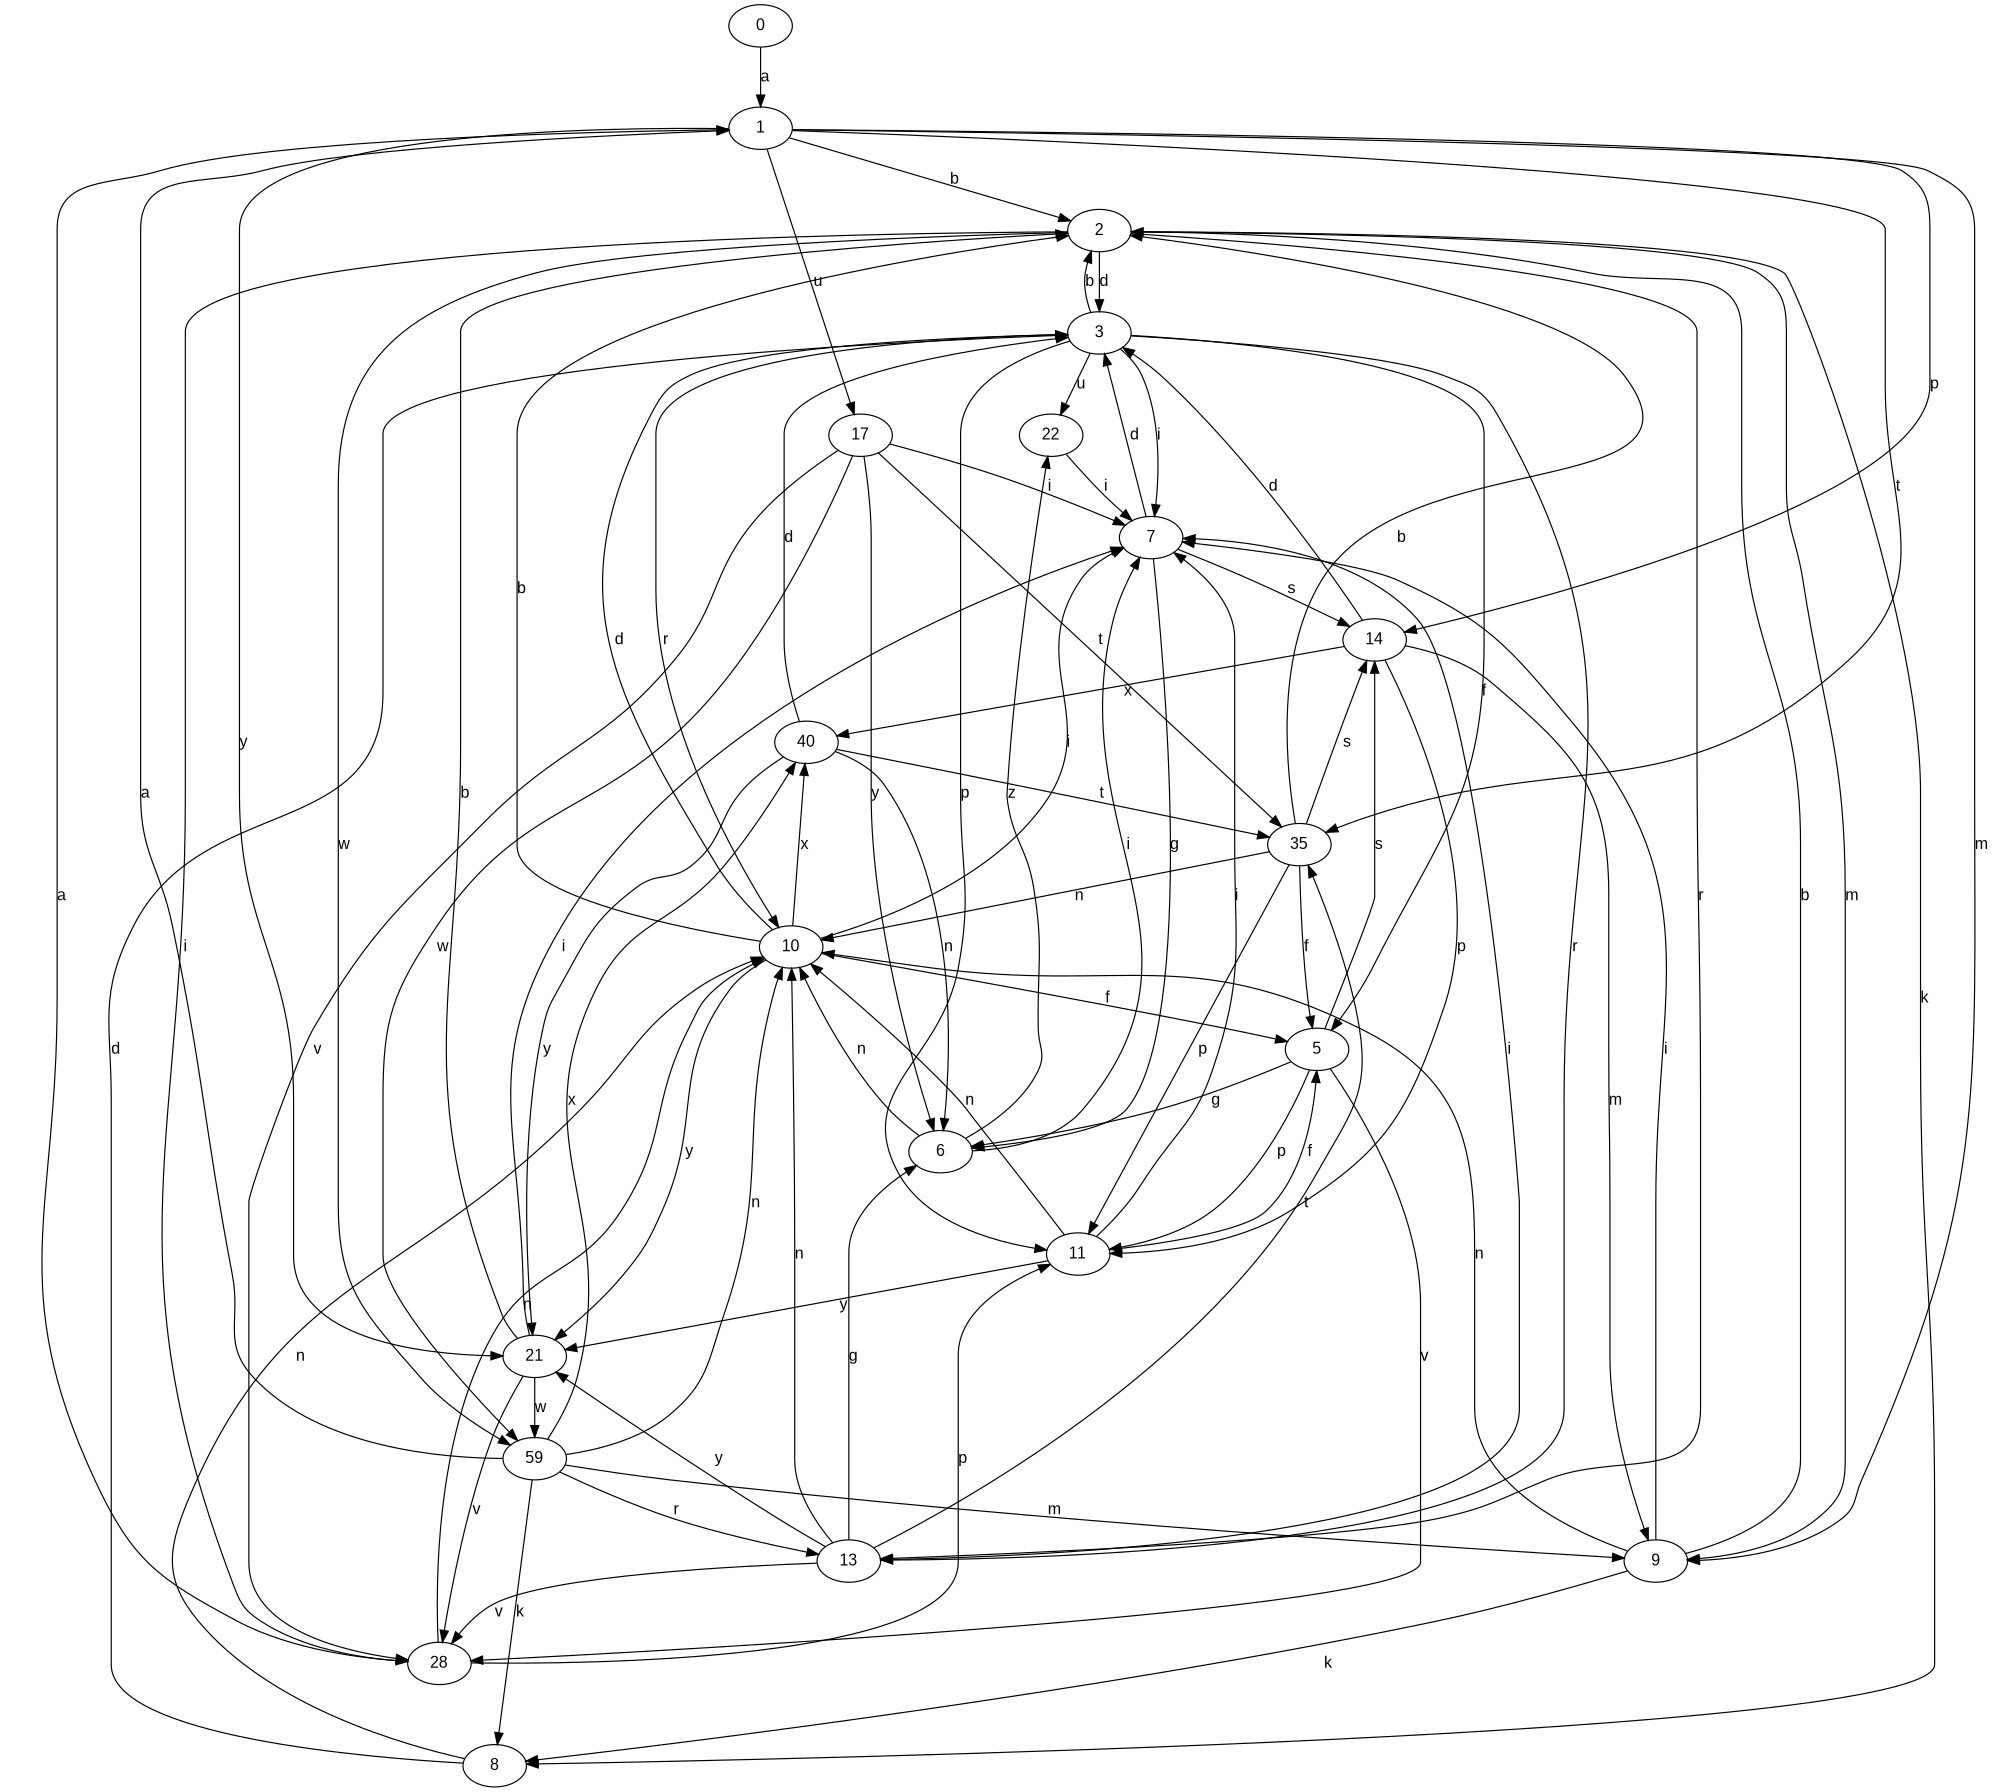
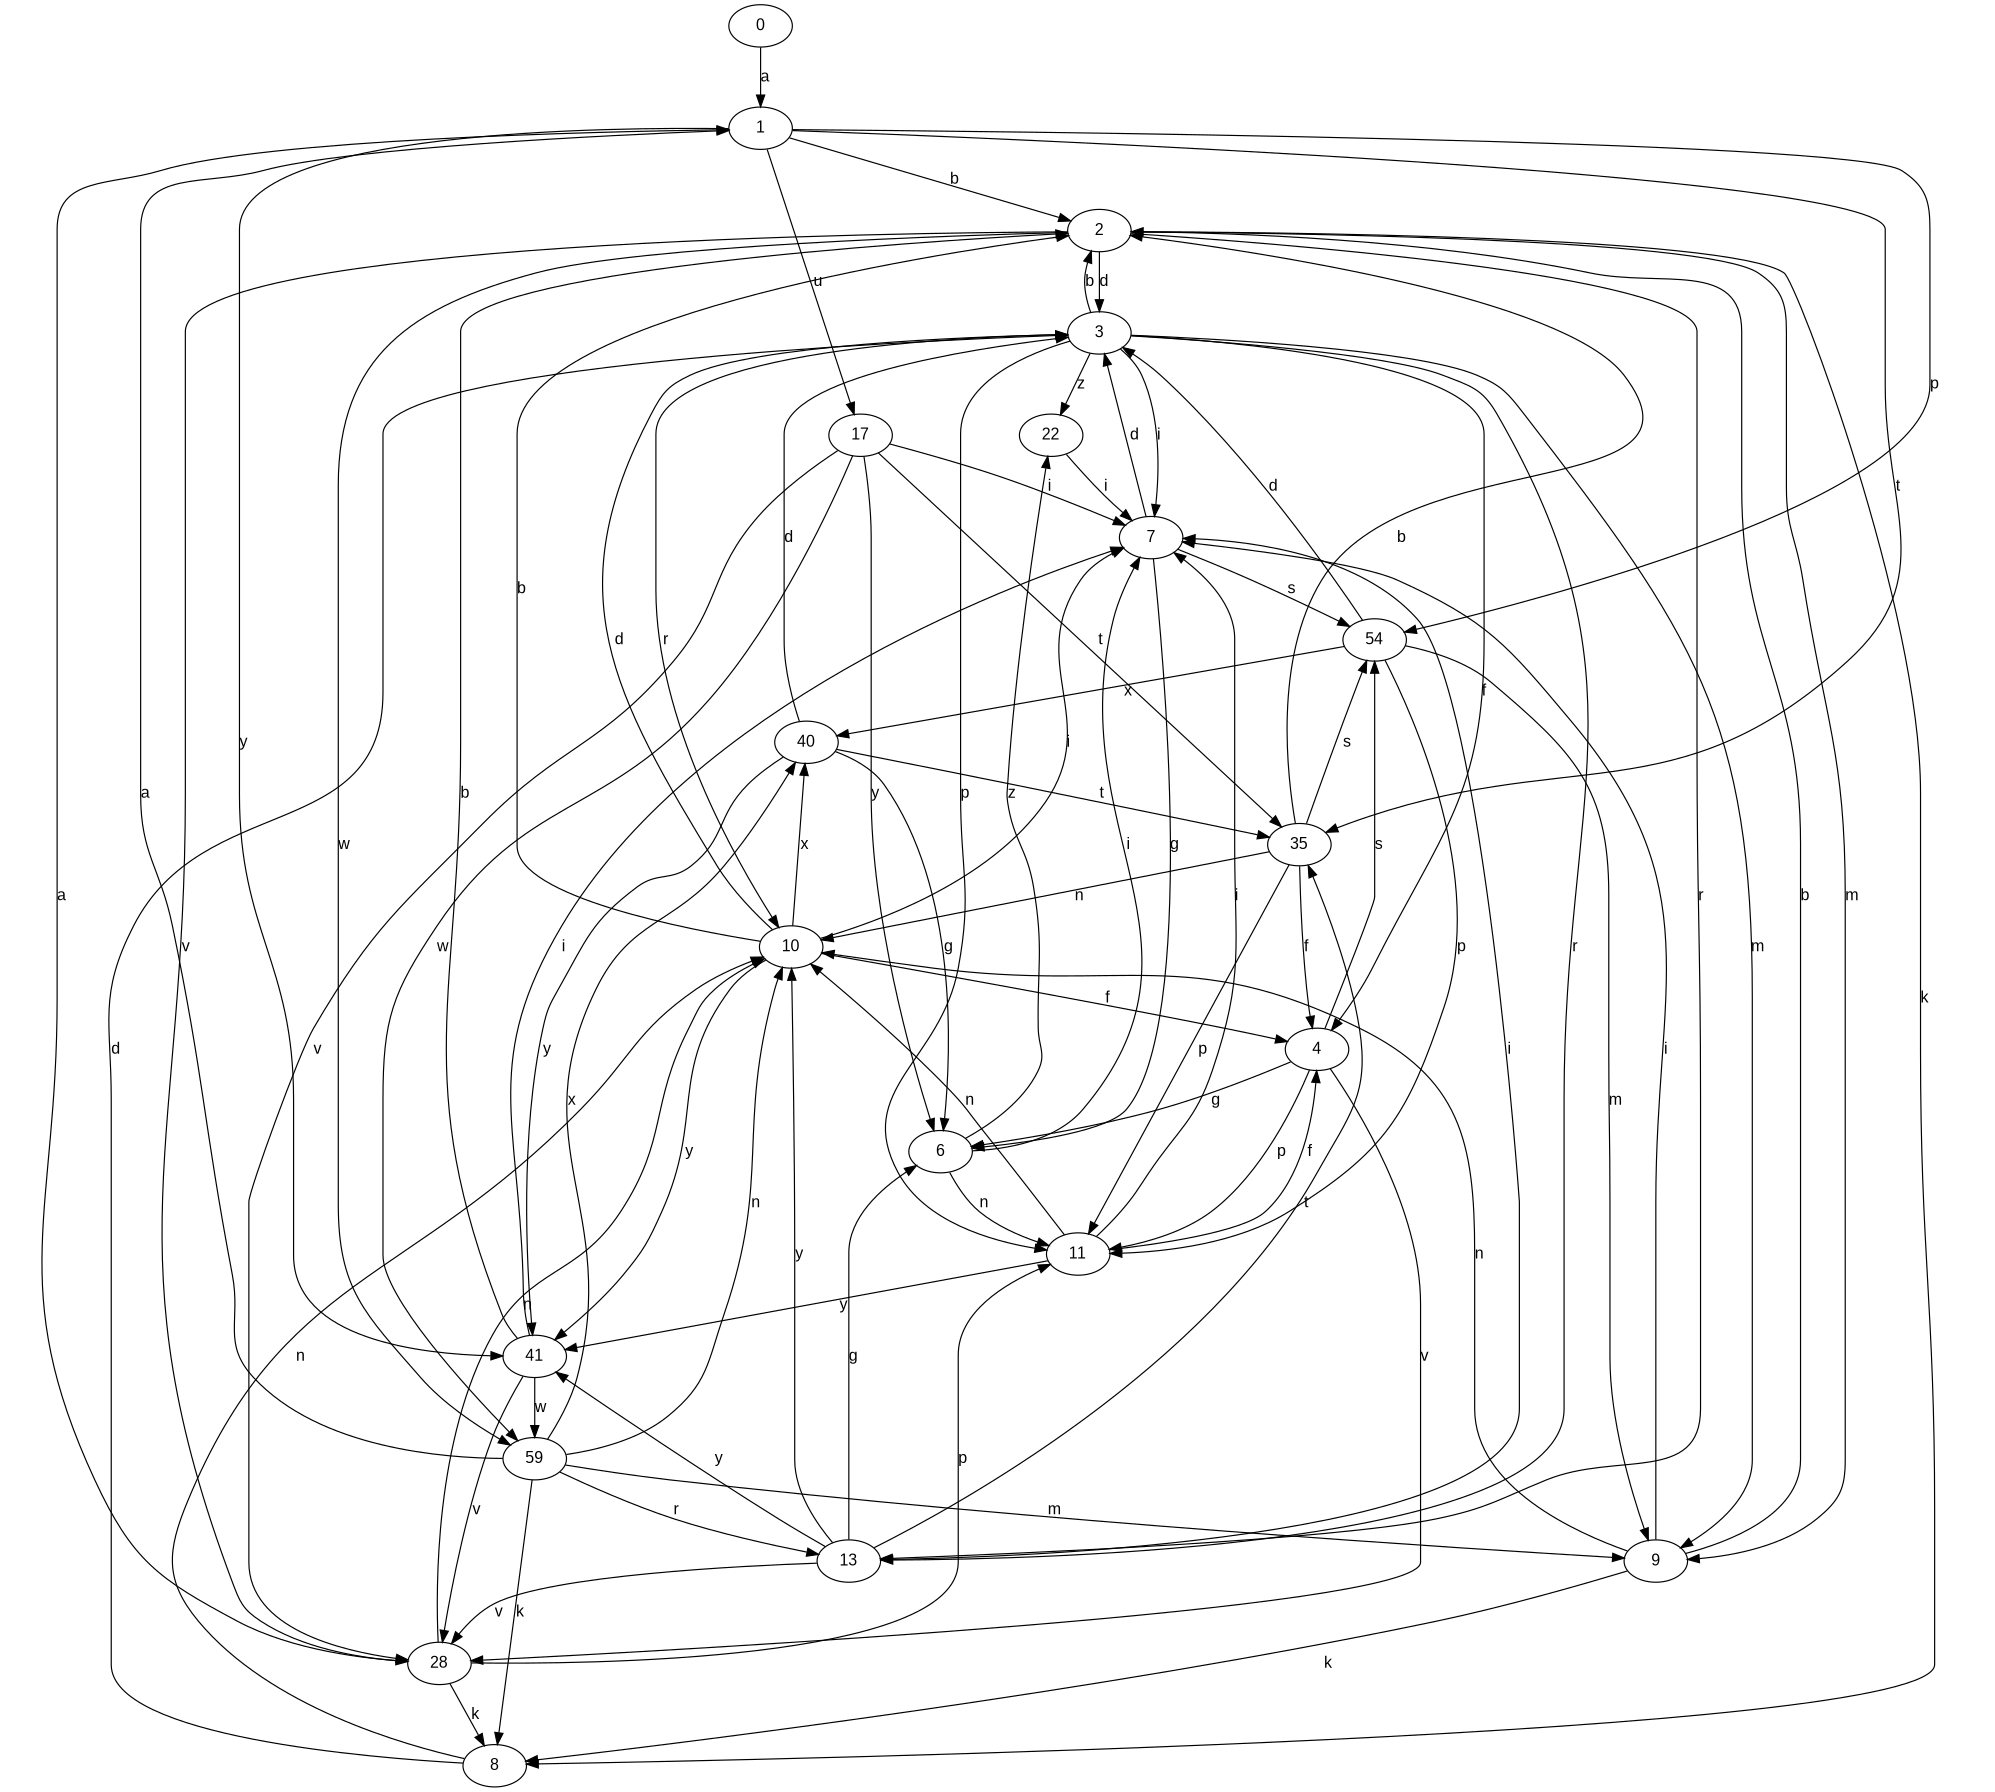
edge "1" -> "9": now "3" -> "9"
edge "3" -> "22": label "u" -> "z"
node "14": label "14" -> "54"
edge "2" -> "28": label "i" -> "v"
edge "40" -> "6": label "n" -> "g"
node "5": label "5" -> "4"
edge "6" -> "10": now "6" -> "11"
edge "13" -> "10": label "n" -> "y"
node "21": label "21" -> "41"
edge "28" -> "8": added, label "k"
